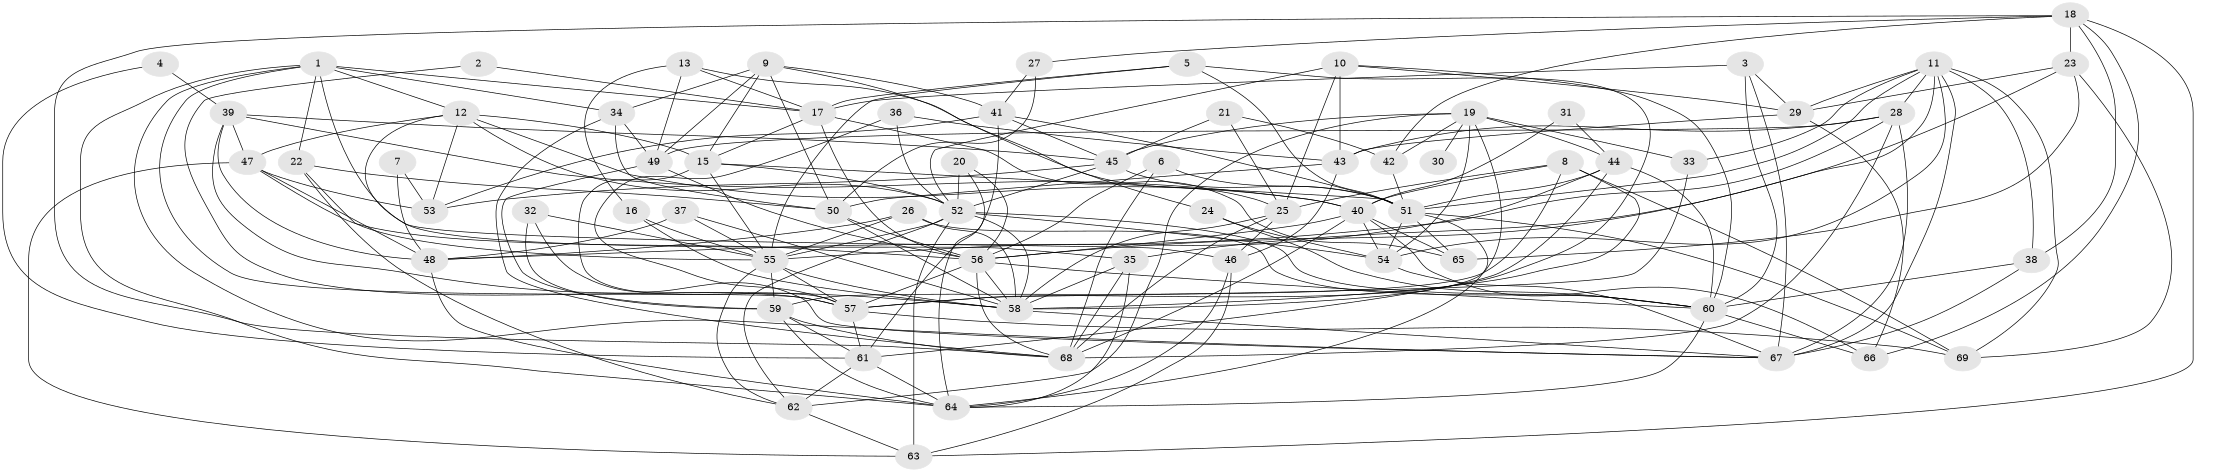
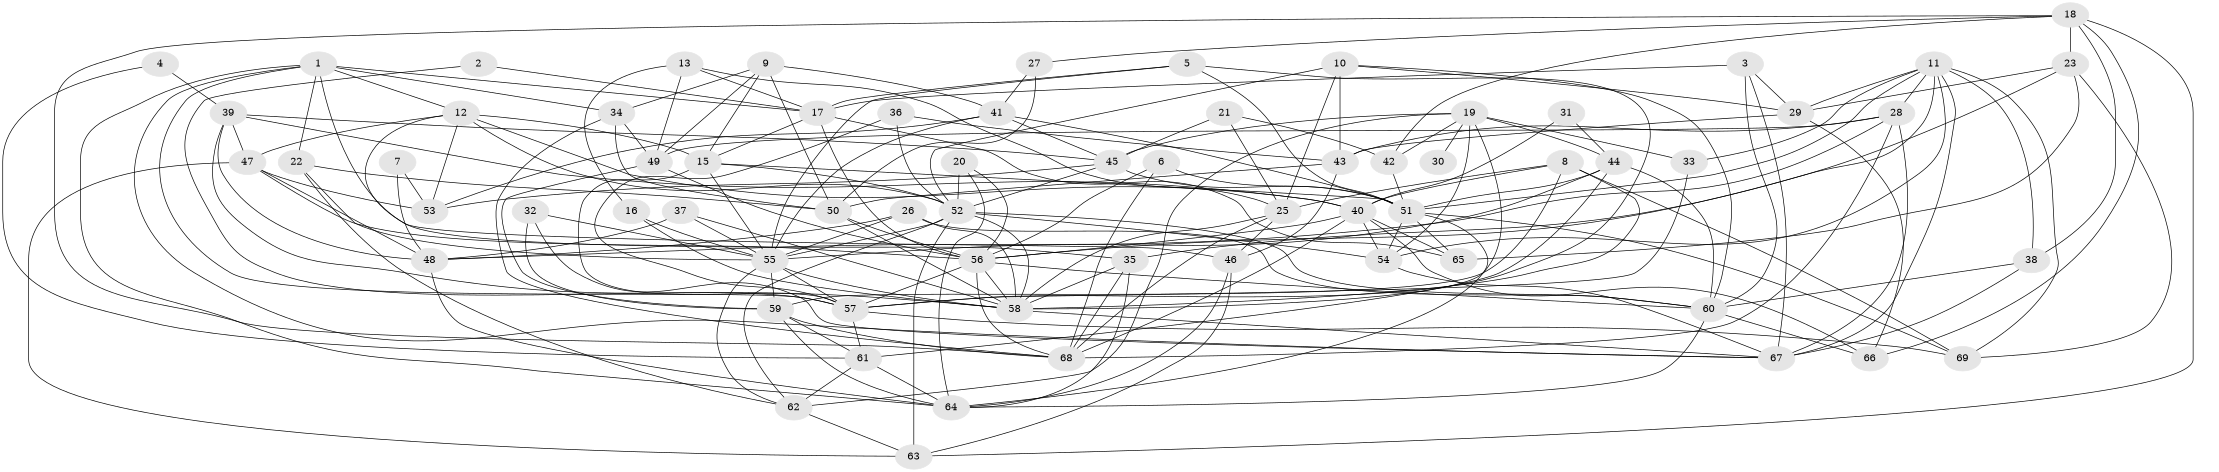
node "24": removed
edge "41" -- "61": now "41" -- "55"
